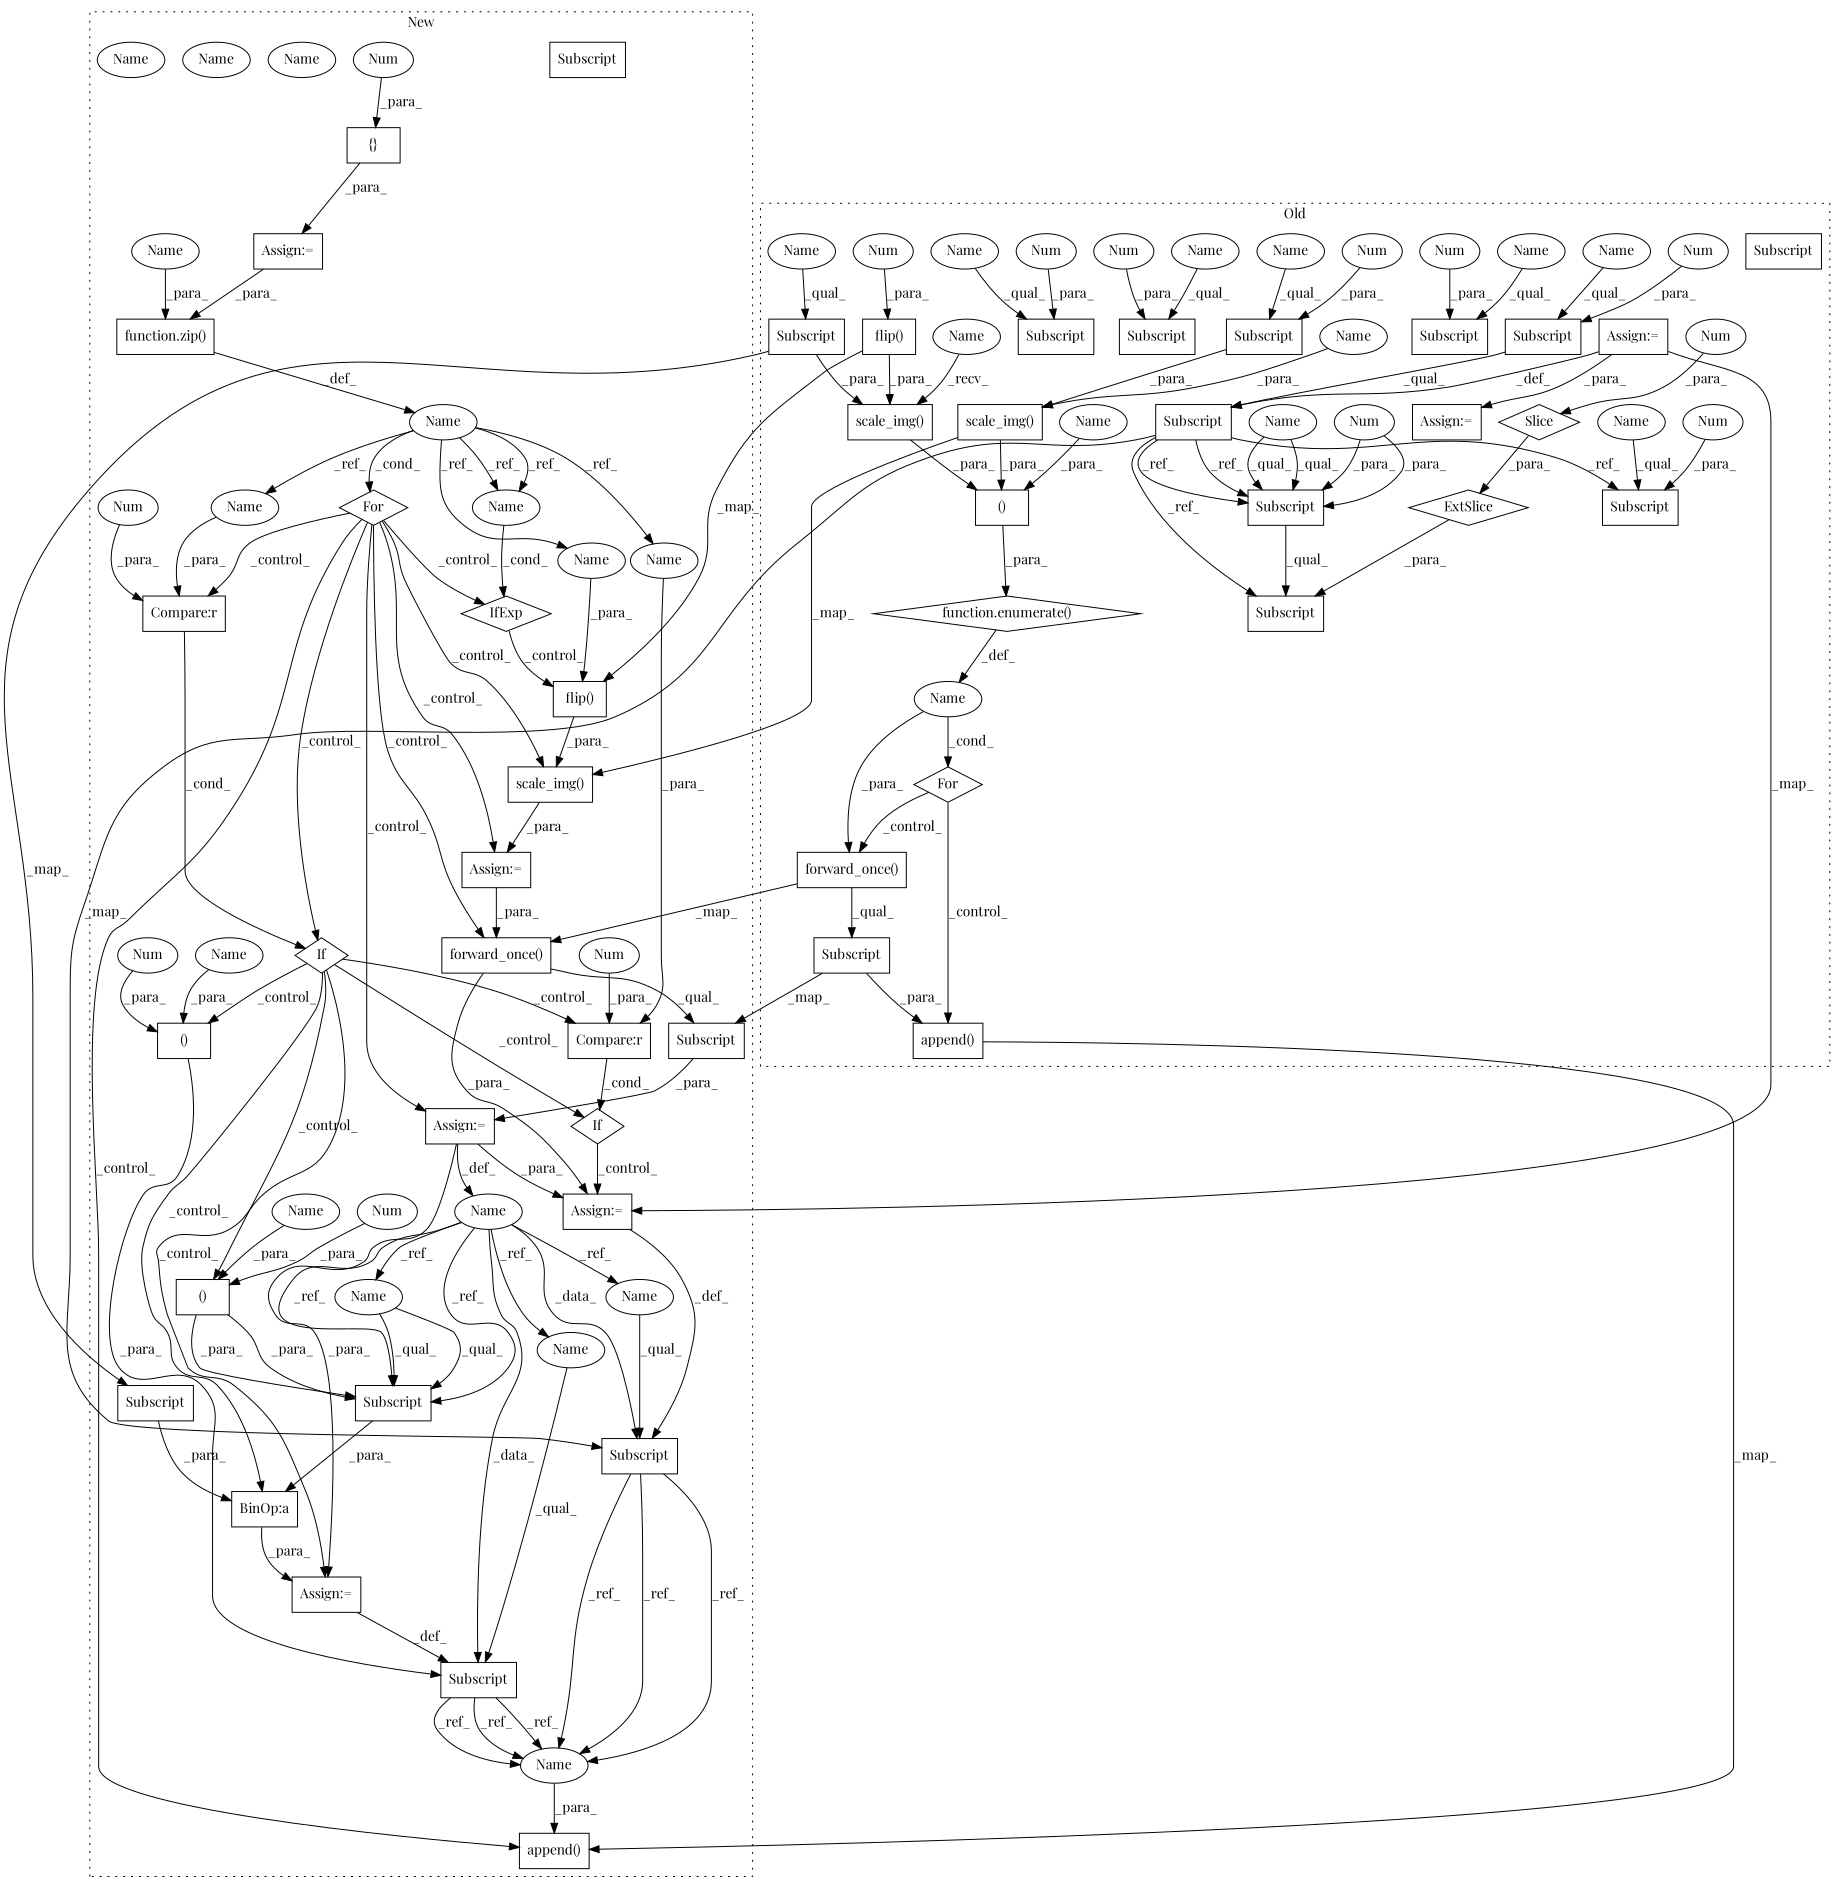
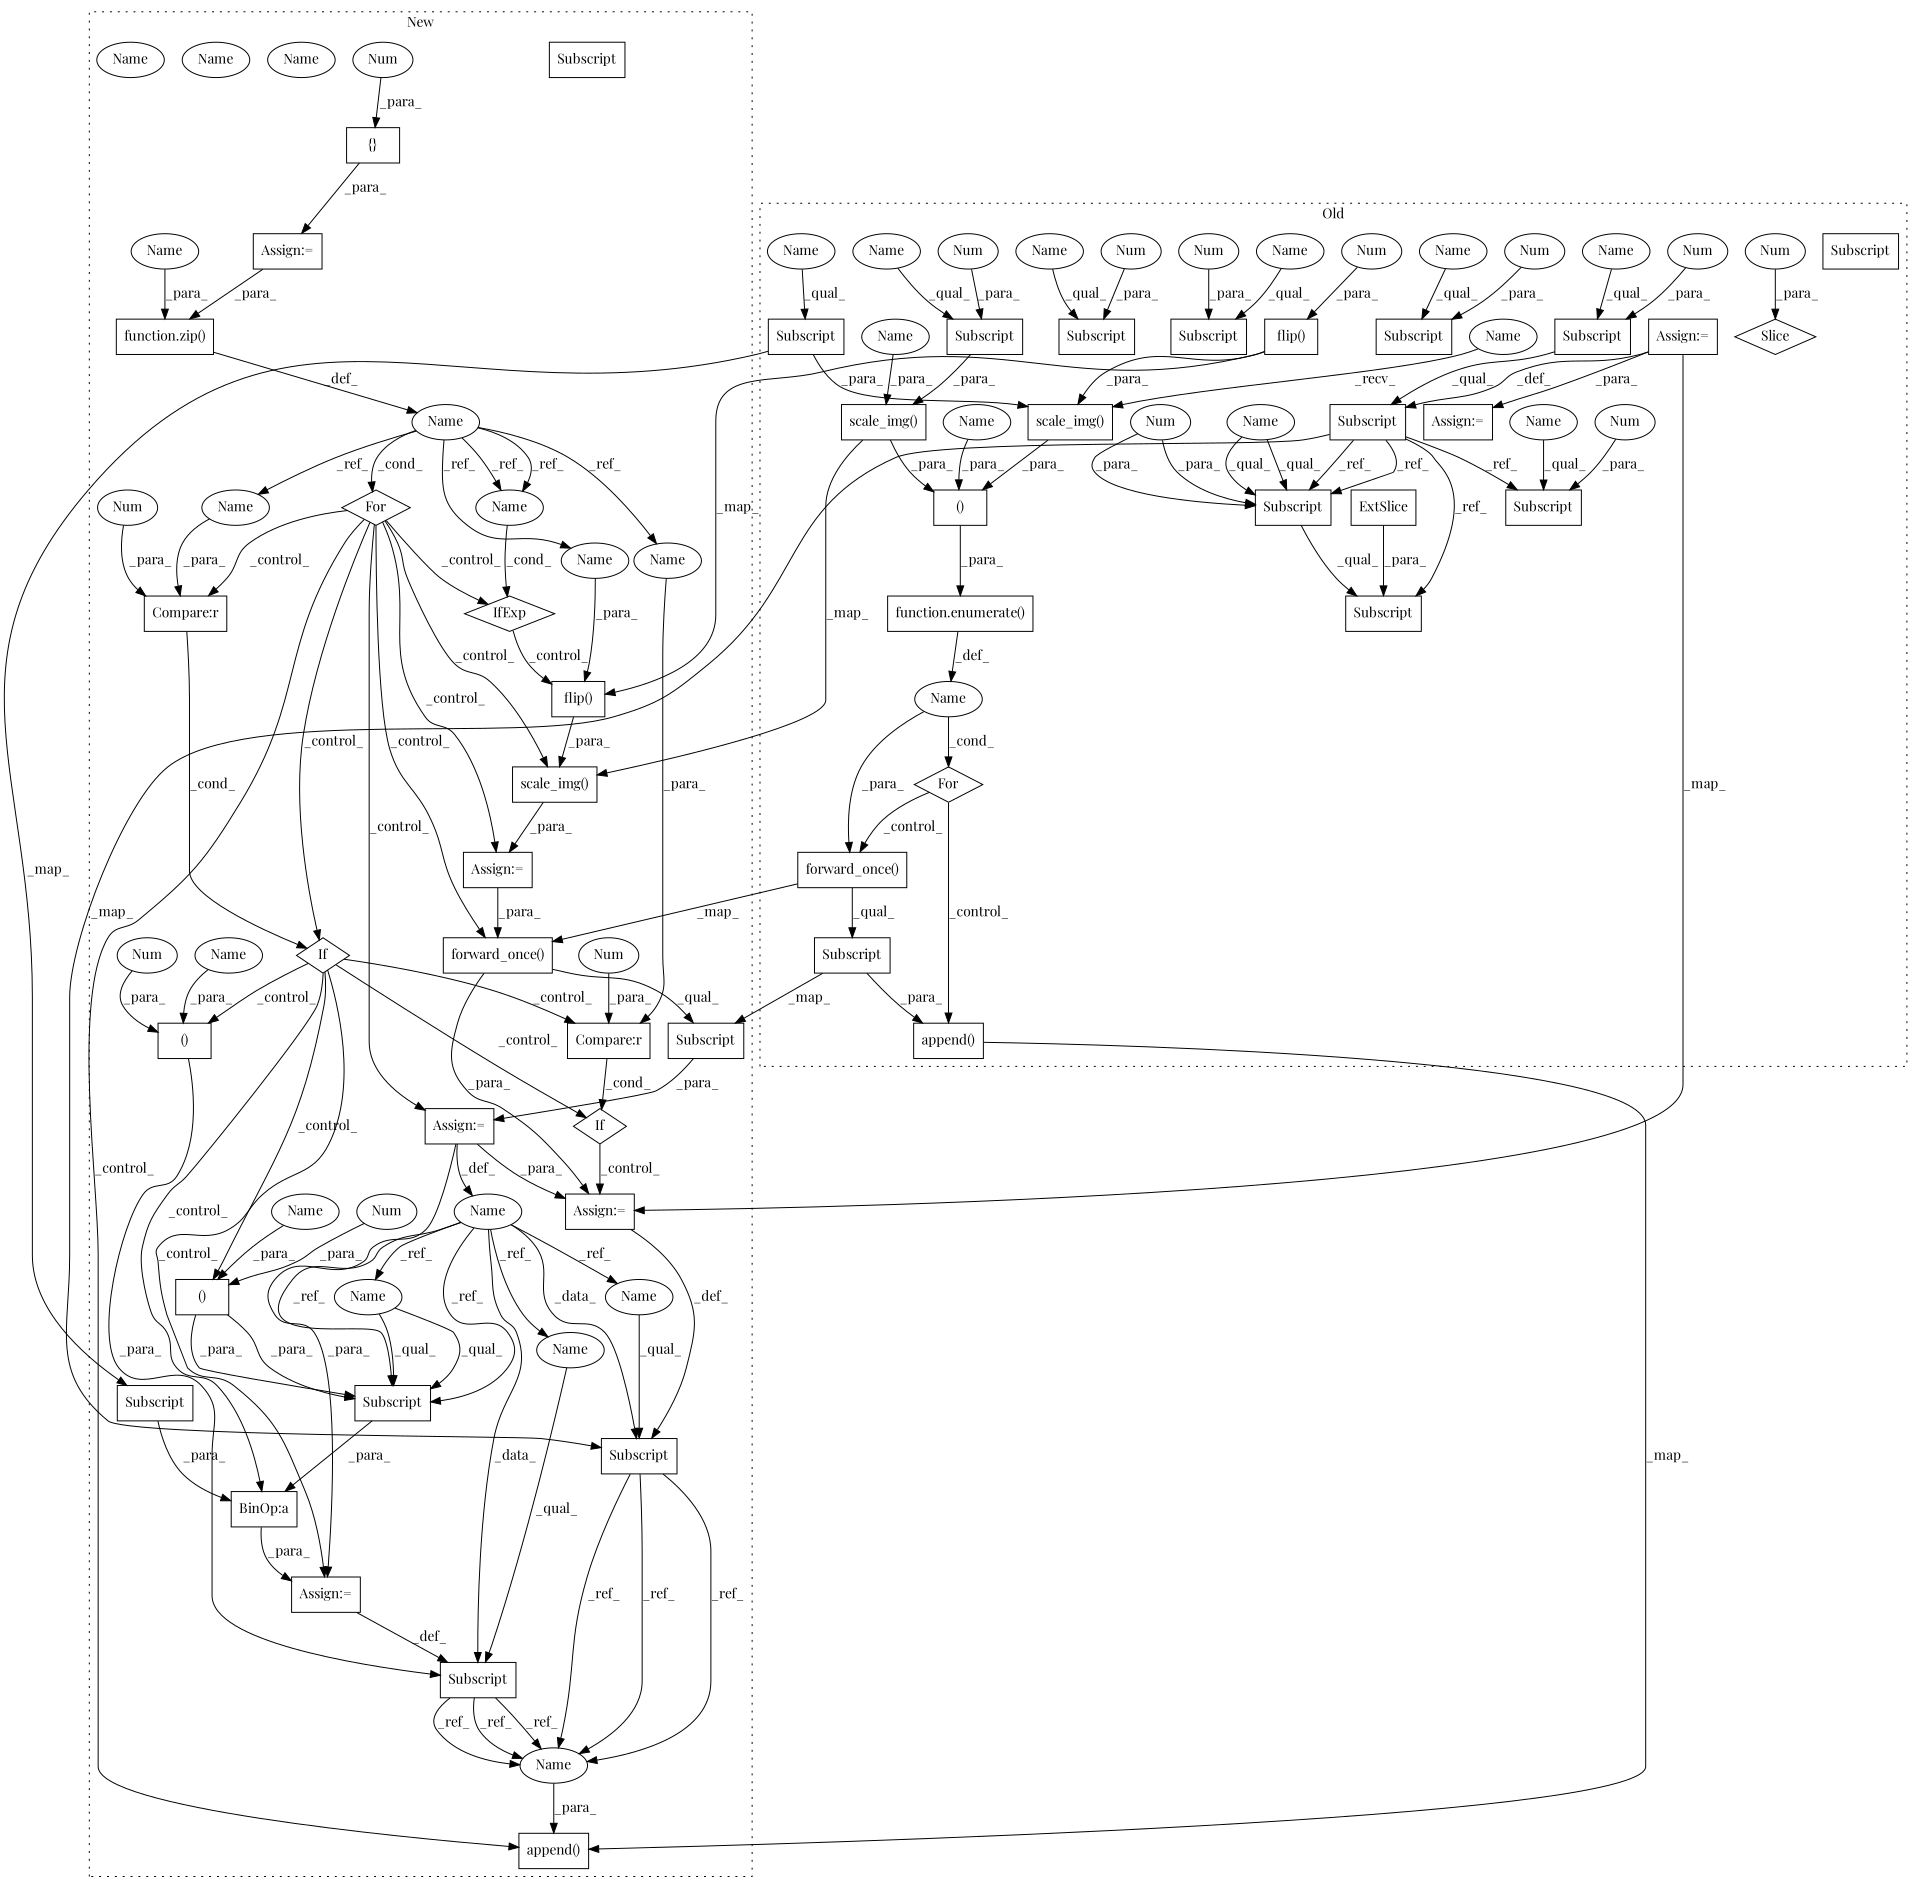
edge "Slice" -> "ExtSlice": removed, label "_para_"
node "ExtSlice": shape diamond -> box
node "function.enumerate()": shape diamond -> box
